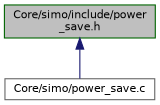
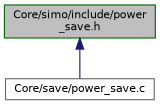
node "Core/simo/power_save.c": label "Core/simo/power_save.c" -> "Core/save/power_save.c"
